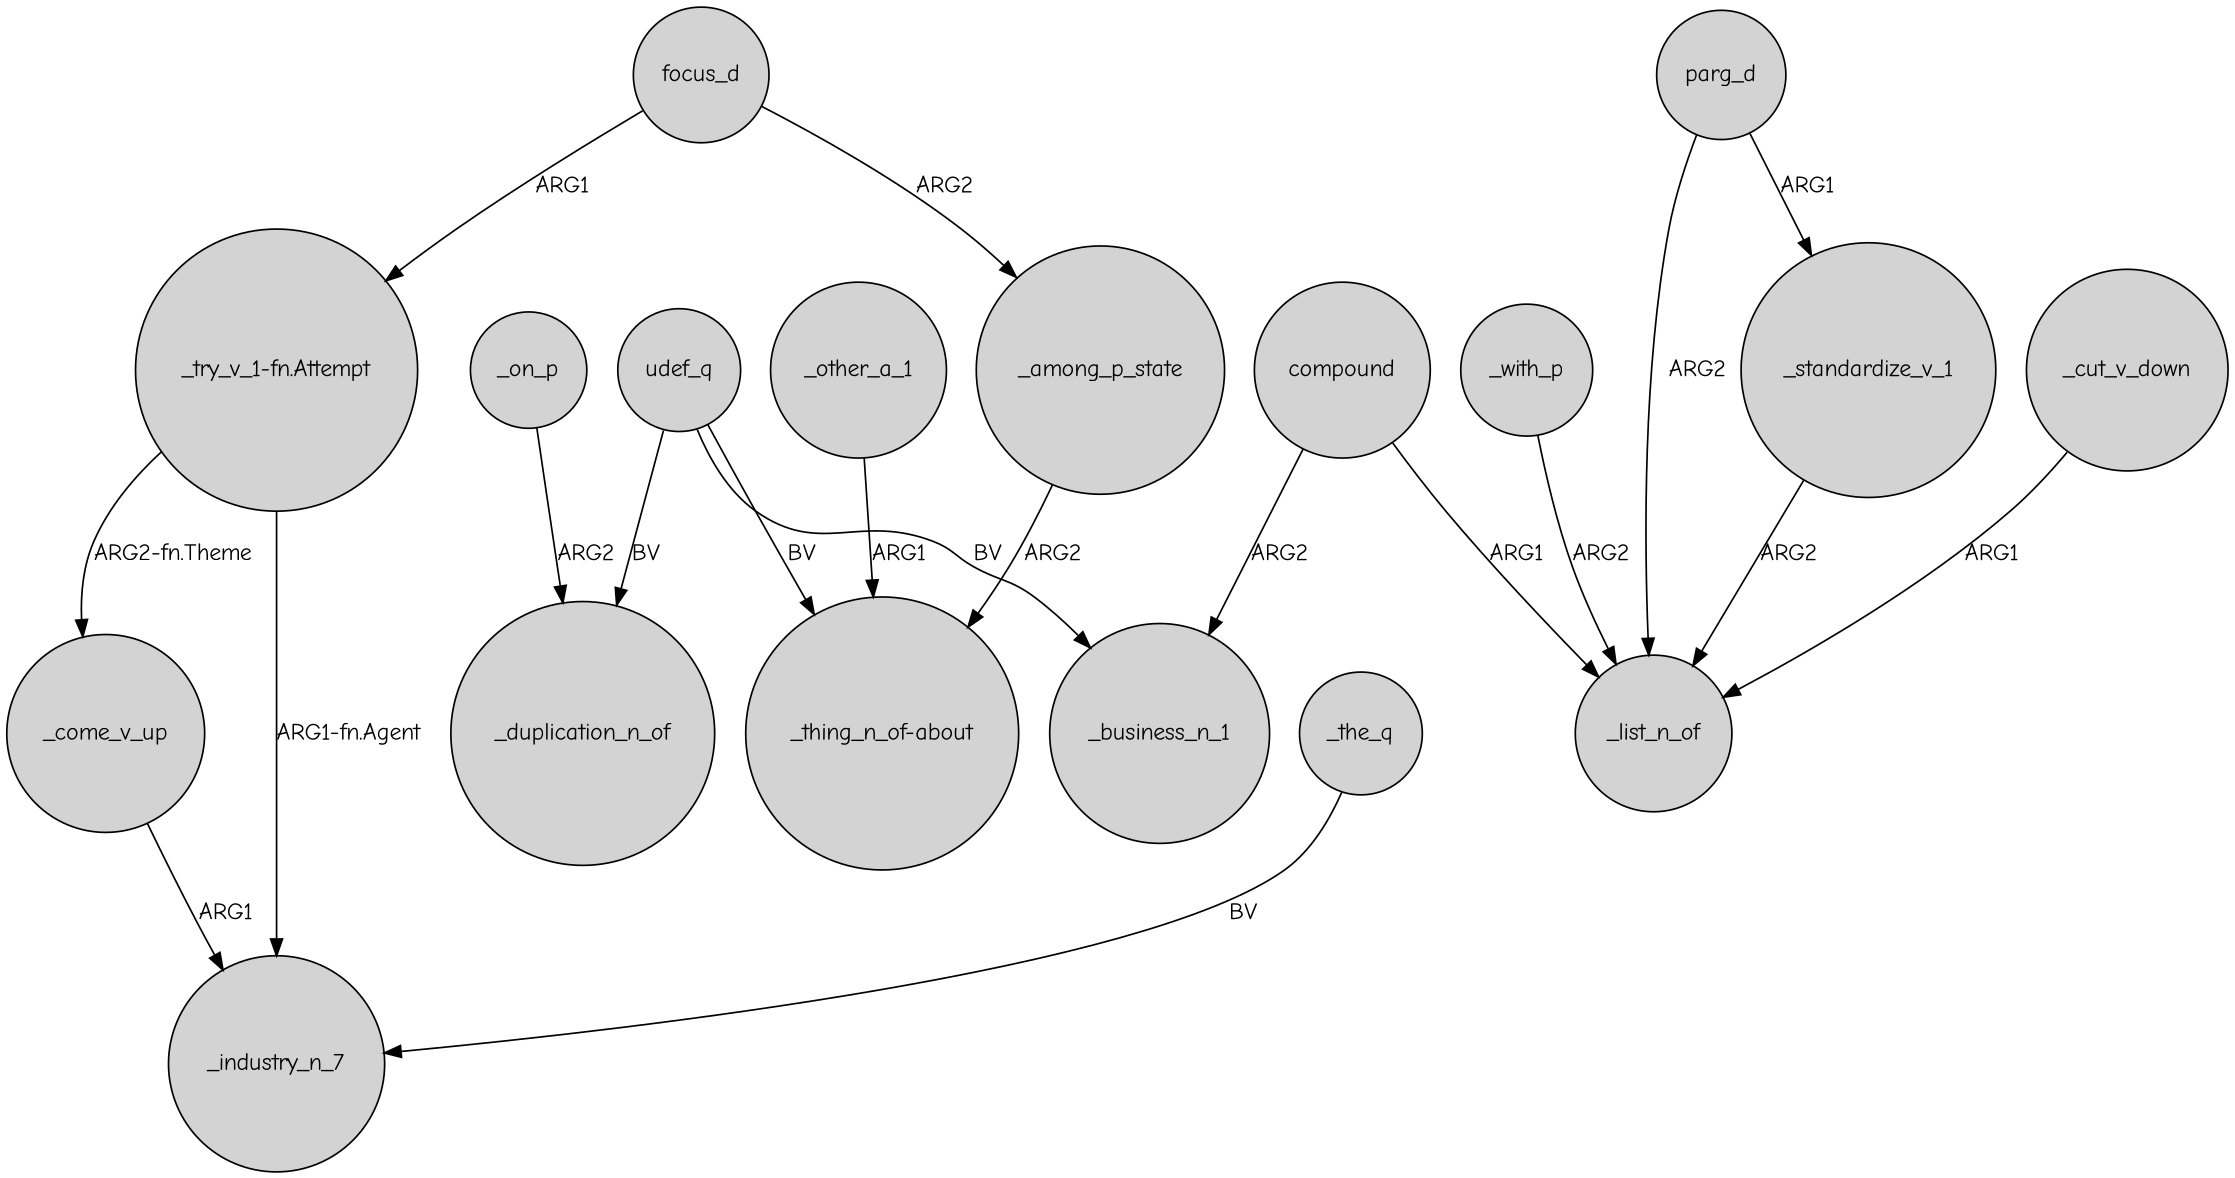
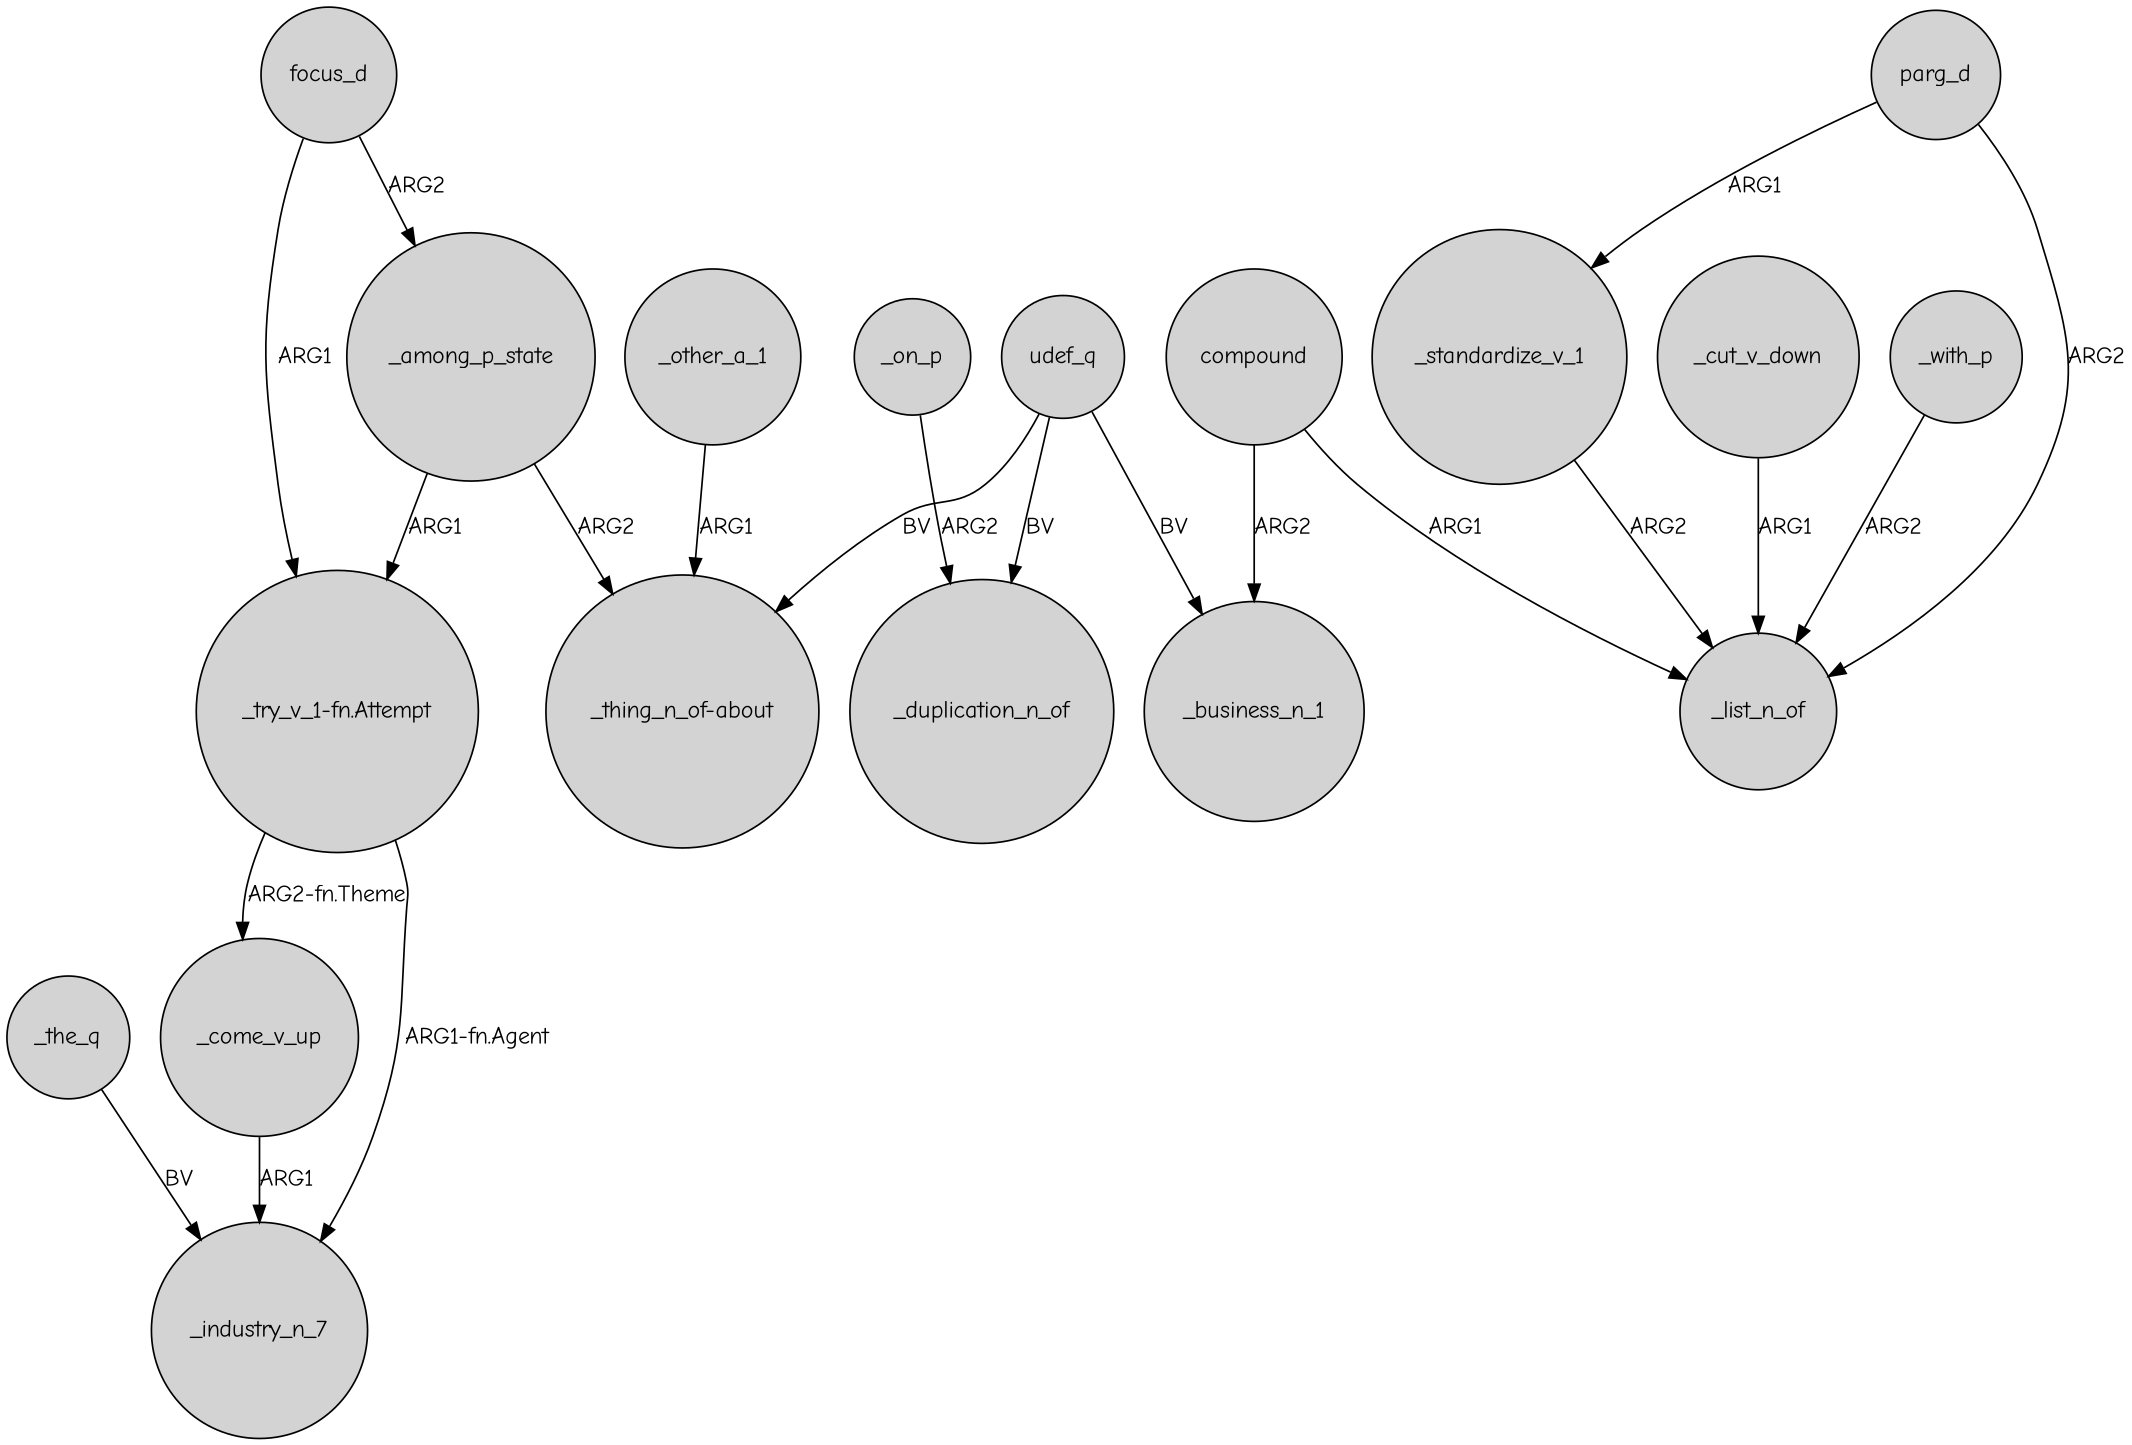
edge "_among_p_state" -> "_try_v_1-fn.Attempt": added, label "ARG1"
